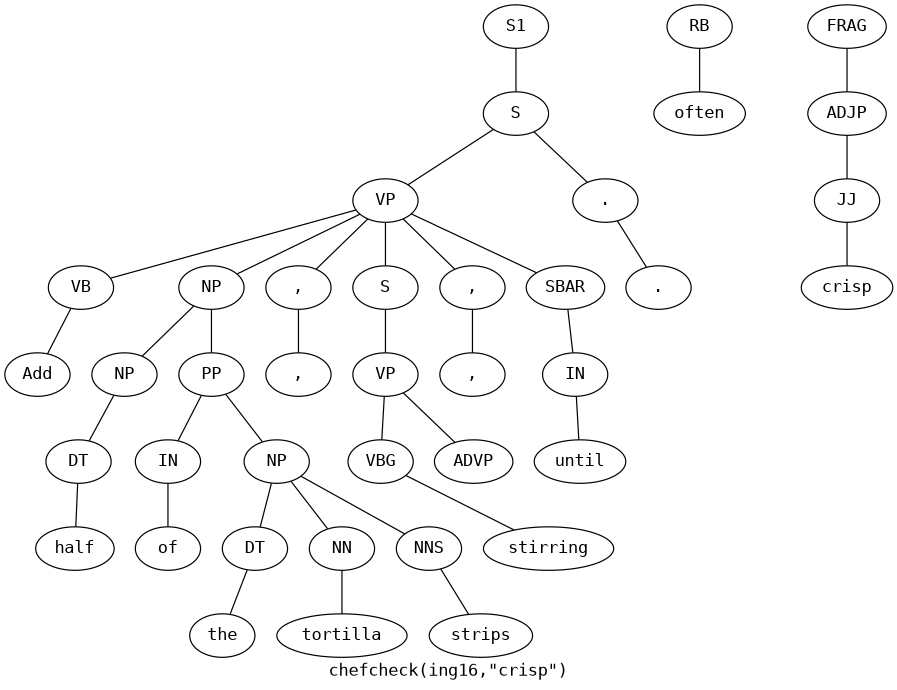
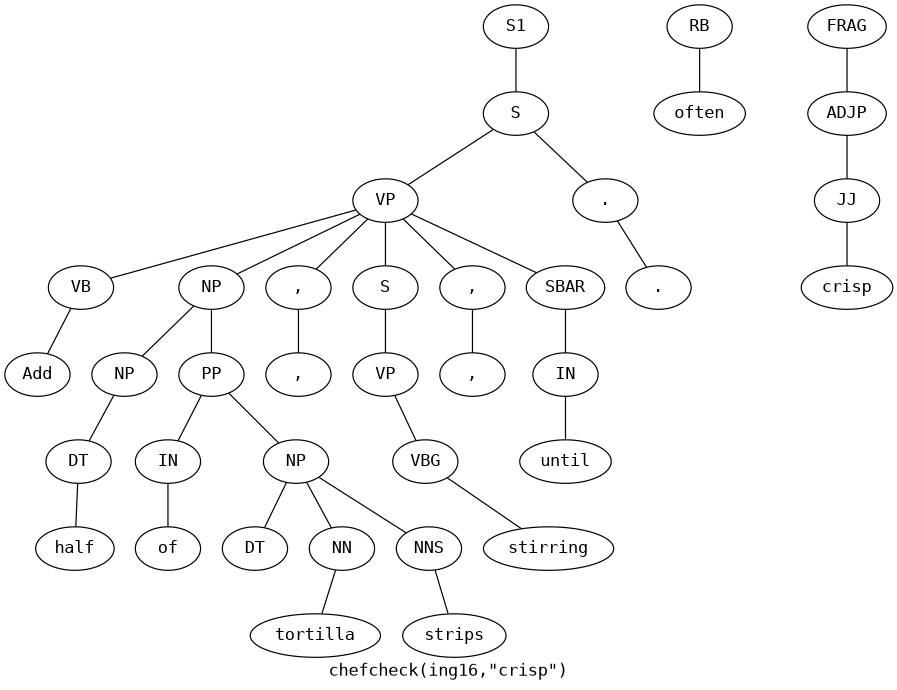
node "ADVP": removed
node "the": removed
